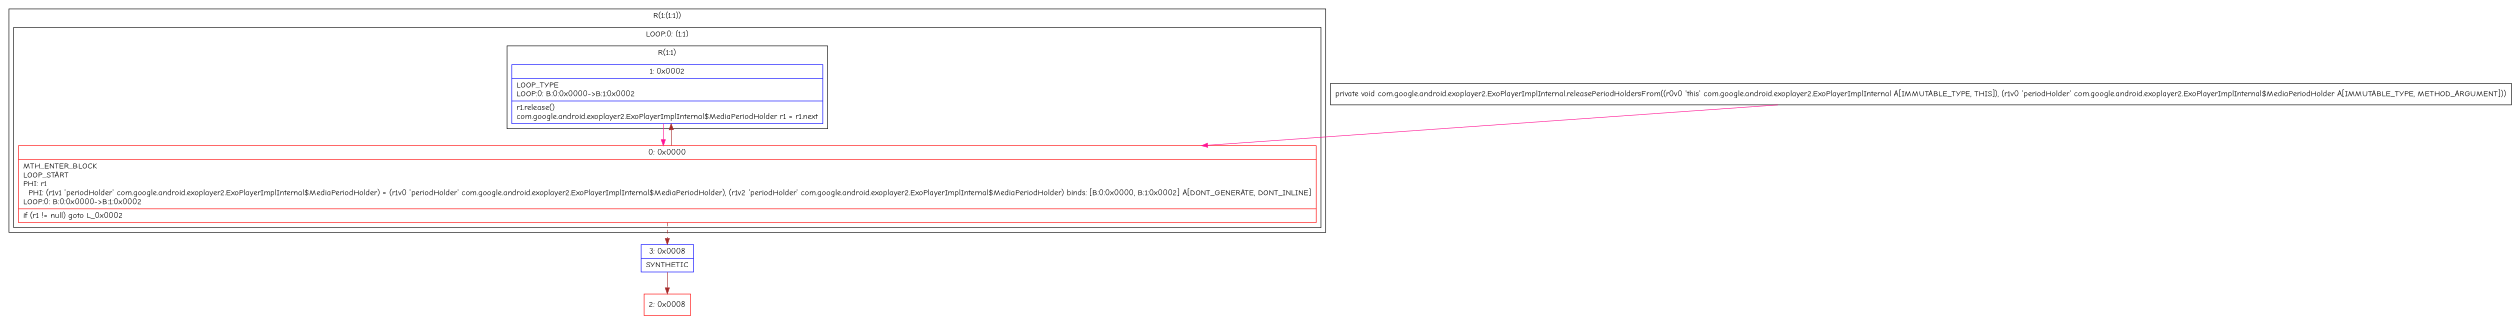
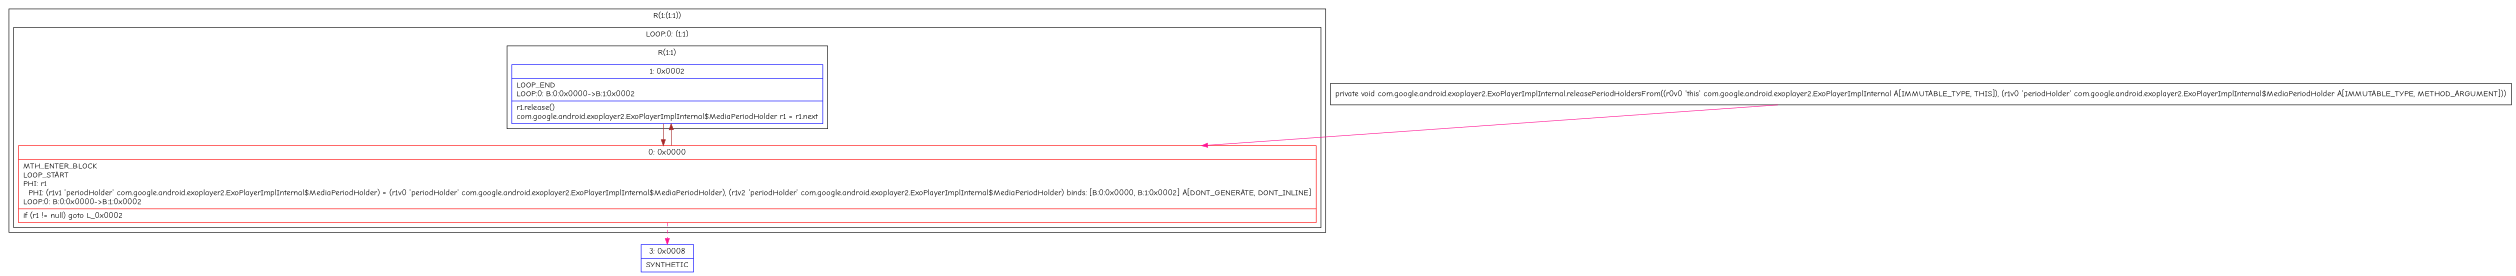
node "1: 0x0002": text "LOOP_TYPE" -> "LOOP_END"
edge "1: 0x0002" -> "0: 0x0000": color deeppink -> brown
edge "0: 0x0000" -> "3: 0x0008": color brown -> deeppink
node "2: 0x0008": removed
